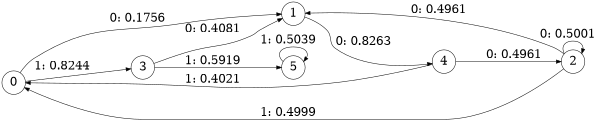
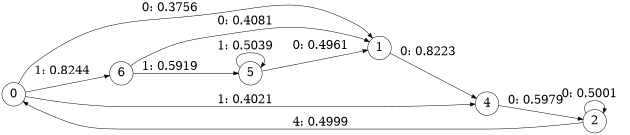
edge "0" -> "1": label "0: 0.1756   " -> "0: 0.3756   "
edge "2" -> "1": now "5" -> "1"
edge "1" -> "4": label "0: 0.8263   " -> "0: 0.8223   "
edge "4" -> "2": label "0: 0.4961   " -> "0: 0.5979   "
node "3": label "3" -> "6"
edge "4" -> "0": reversed
edge "2" -> "0": label "1: 0.4999   " -> "4: 0.4999   "
